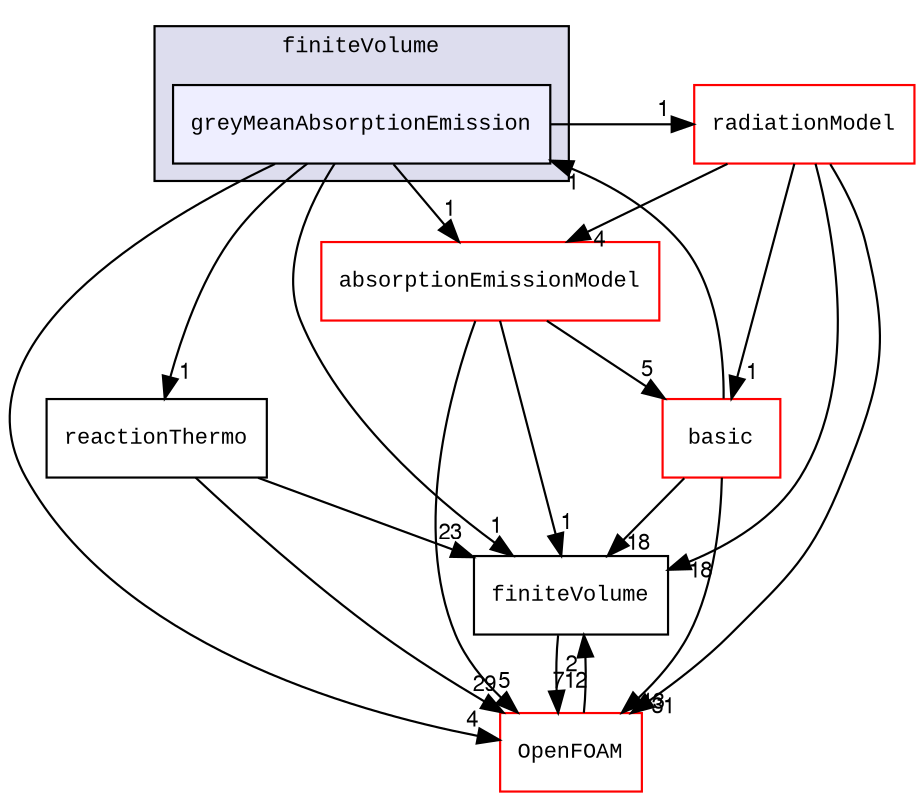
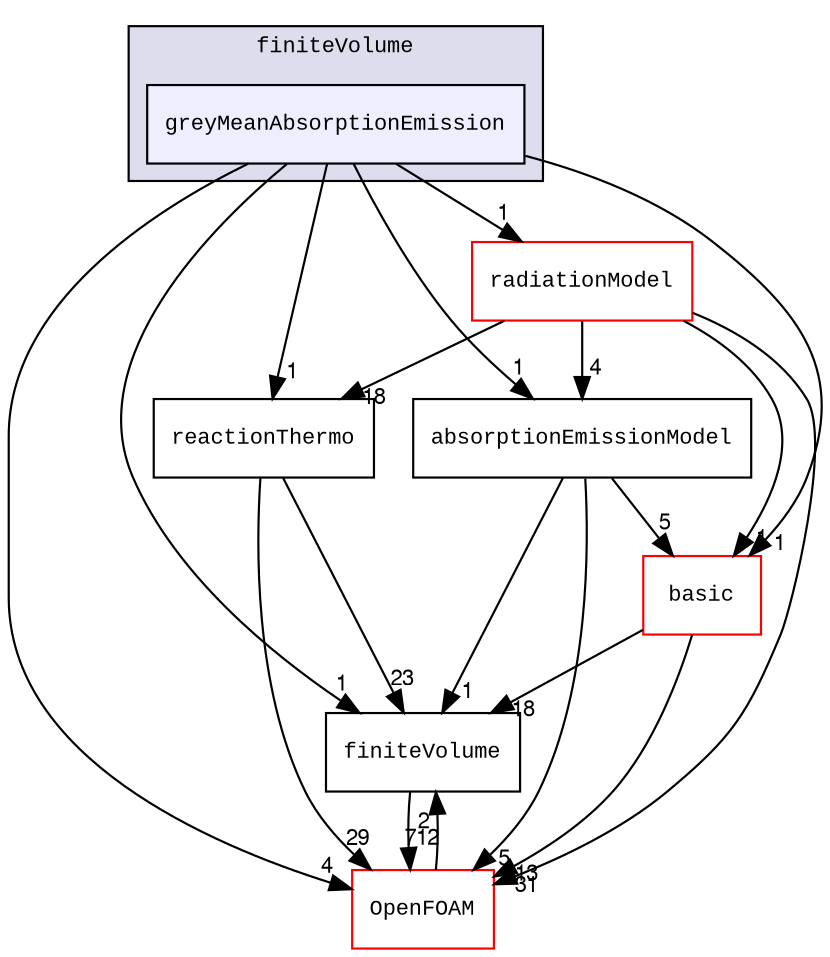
edge "basic" -> "greyMeanAbsorptionEmission": reversed
node "absorptionEmissionModel": color red -> black
edge "radiationModel" -> "finiteVolume": now "radiationModel" -> "reactionThermo"
